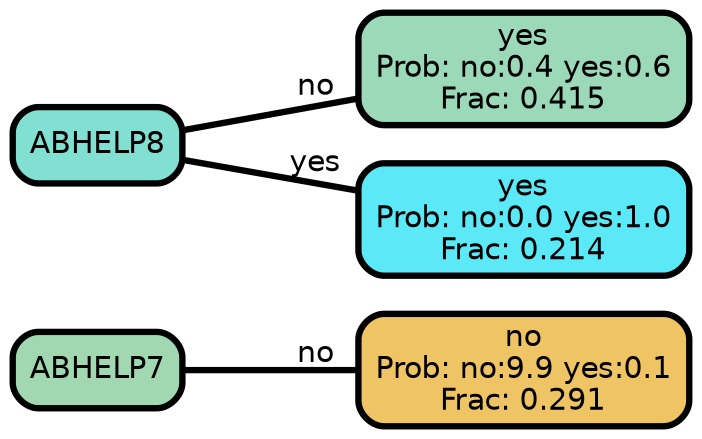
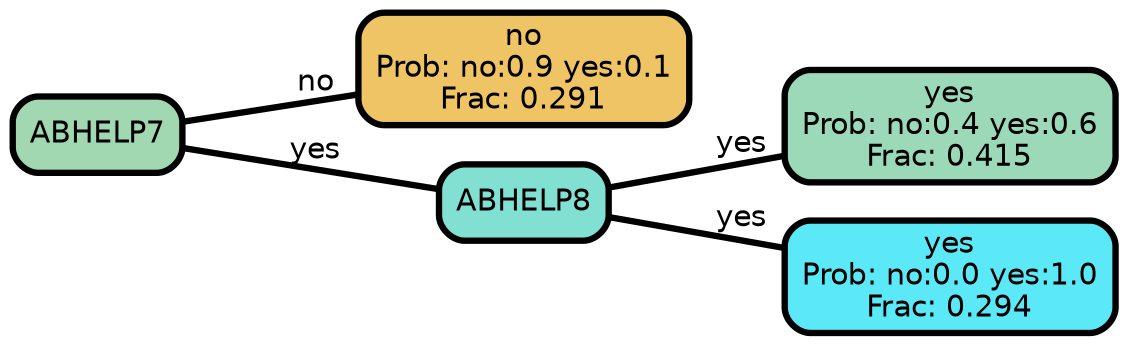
edge "yes Prob: no:0.4 yes:0.6 Frac: 0.415" -- "ABHELP8": label " no" -> " yes"
edge "ABHELP7" -- "ABHELP8": added, label "yes"
node "yes Prob: no:0.0 yes:1.0 Frac: 0.214": label "yes Prob: no:0.0 yes:1.0 Frac: 0.214" -> "yes Prob: no:0.0 yes:1.0 Frac: 0.294"
node "no Prob: no:9.9 yes:0.1 Frac: 0.291": label "no Prob: no:9.9 yes:0.1 Frac: 0.291" -> "no Prob: no:0.9 yes:0.1 Frac: 0.291"
